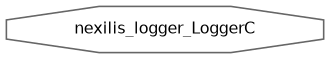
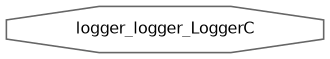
node "nexilis_logger_LoggerC": label "nexilis_logger_LoggerC" -> "logger_logger_LoggerC"
